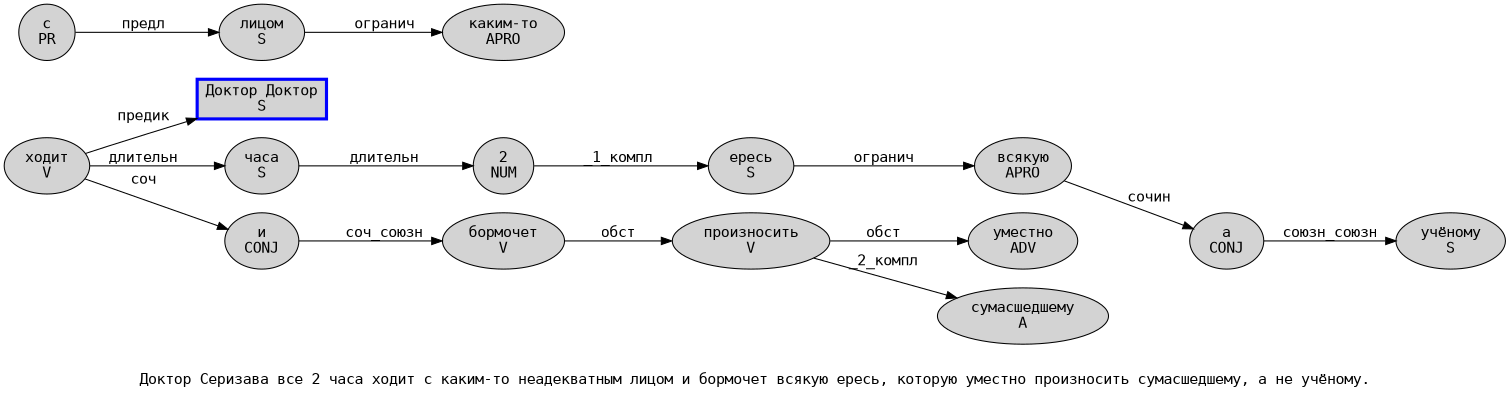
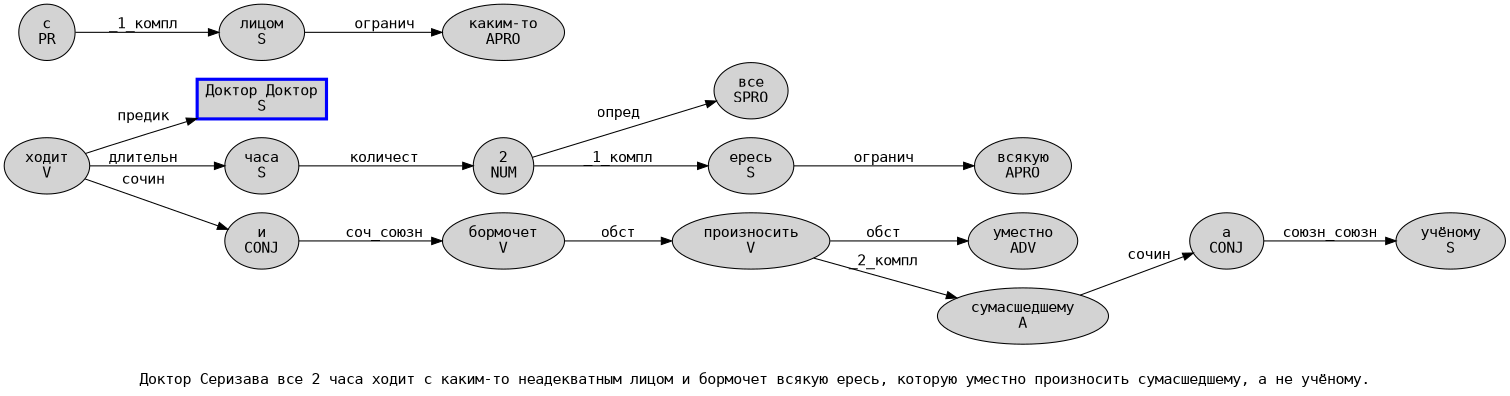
edge "с PR" -> "лицом S": label "предл" -> "_1_компл"
node "все SPRO": added
edge "часа S" -> "2 NUM": label "длительн" -> "количест"
edge "ходит V" -> "и CONJ": label "соч" -> "сочин"
edge "всякую APRO" -> "а CONJ": now "сумасшедшему A" -> "а CONJ"
